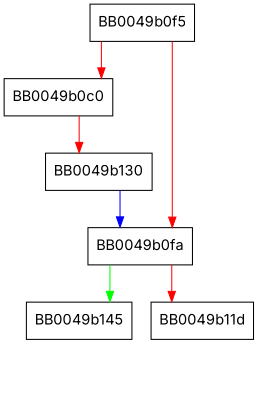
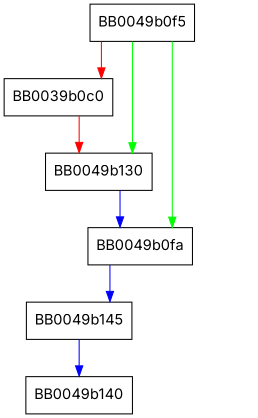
edge "BB0049b0f5" -> "BB0049b130": added
node "BB0049b0c0": label "BB0049b0c0" -> "BB0039b0c0"
edge "BB0049b0f5" -> "BB0049b0fa": color red -> green
edge "BB0049b0fa" -> "BB0049b145": color green -> blue
node "BB0049b11d": removed
node "BB0049b140": added
